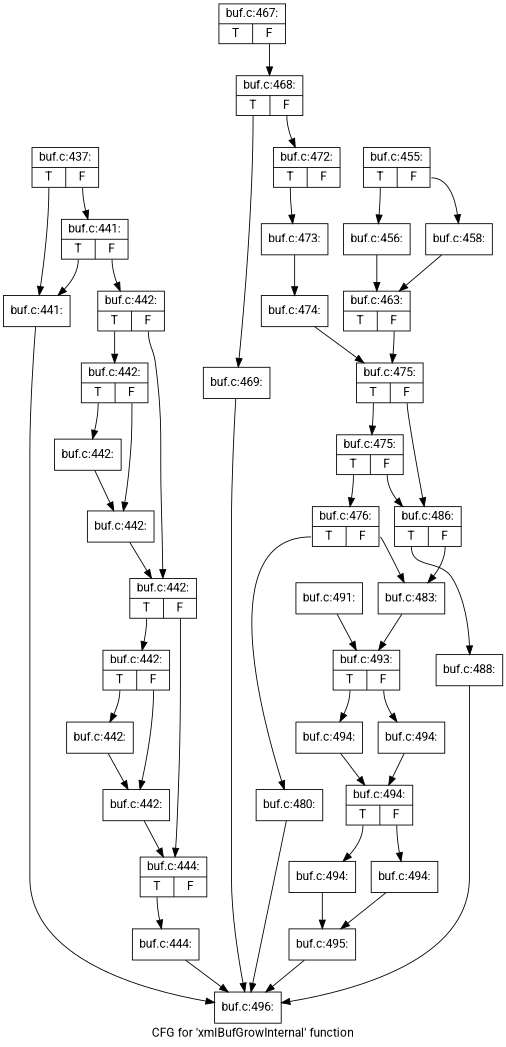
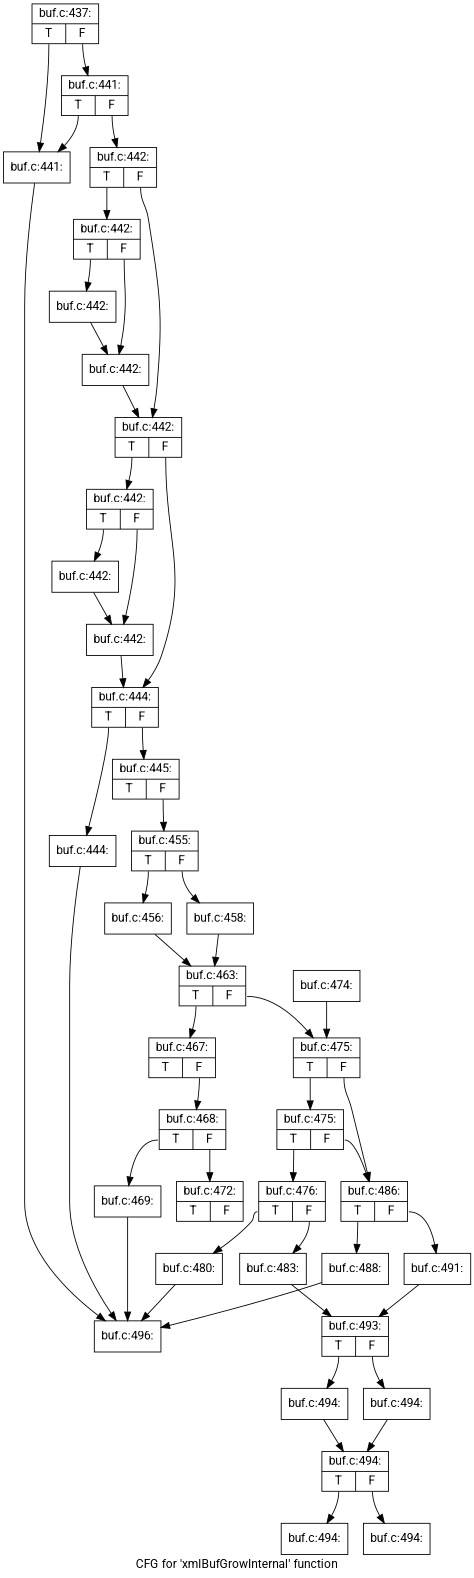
node "buf.c:473:": removed
edge "buf.c:486:" -> "buf.c:483:": now "buf.c:486:" -> "buf.c:491:"
node "buf.c:445:": added
node "buf.c:495:": removed
edge "buf.c:463:" -> "buf.c:467:": added
